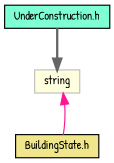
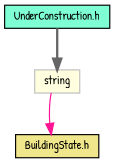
edge "BuildingState.h" -> "string": reversed
